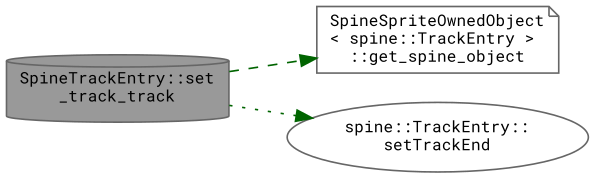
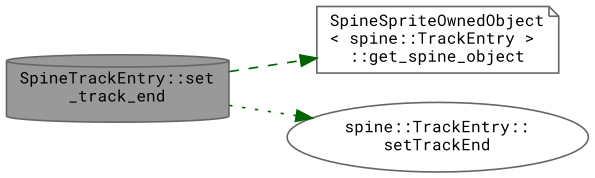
node "SpineTrackEntry::set _track_track": label "SpineTrackEntry::set _track_track" -> "SpineTrackEntry::set _track_end"
